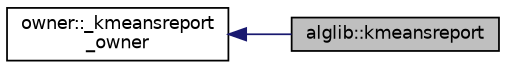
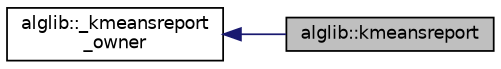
node "owner::_kmeansreport _owner": label "owner::_kmeansreport _owner" -> "alglib::_kmeansreport _owner"
